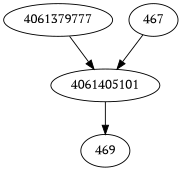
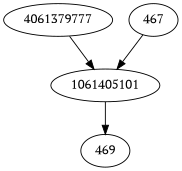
node "4061405101": label "4061405101" -> "1061405101"
